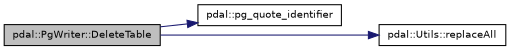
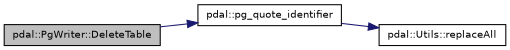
edge "pdal::PgWriter::DeleteTable" -> "pdal::Utils::replaceAll": now "pdal::pg_quote_identifier" -> "pdal::Utils::replaceAll"
